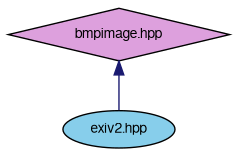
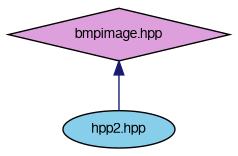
node "exiv2.hpp": label "exiv2.hpp" -> "hpp2.hpp"
